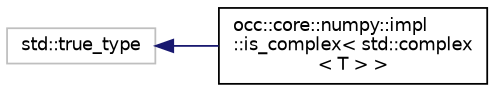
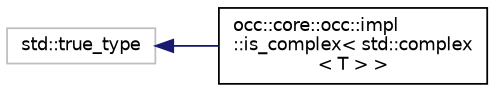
node "occ::core::numpy::impl ::is_complex< std::complex < T > >": label "occ::core::numpy::impl ::is_complex< std::complex < T > >" -> "occ::core::occ::impl ::is_complex< std::complex < T > >"
